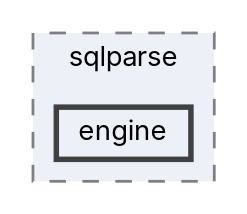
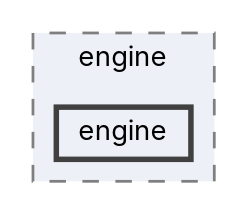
cluster "sqlparse": label "sqlparse" -> "engine"
